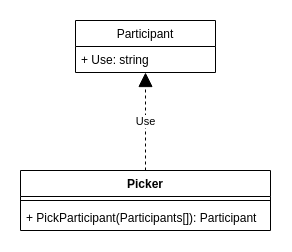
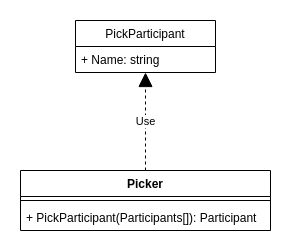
node "Participant": label "Participant" -> "PickParticipant"
node "+ Use: string": label "+ Use: string" -> "+ Name: string"
